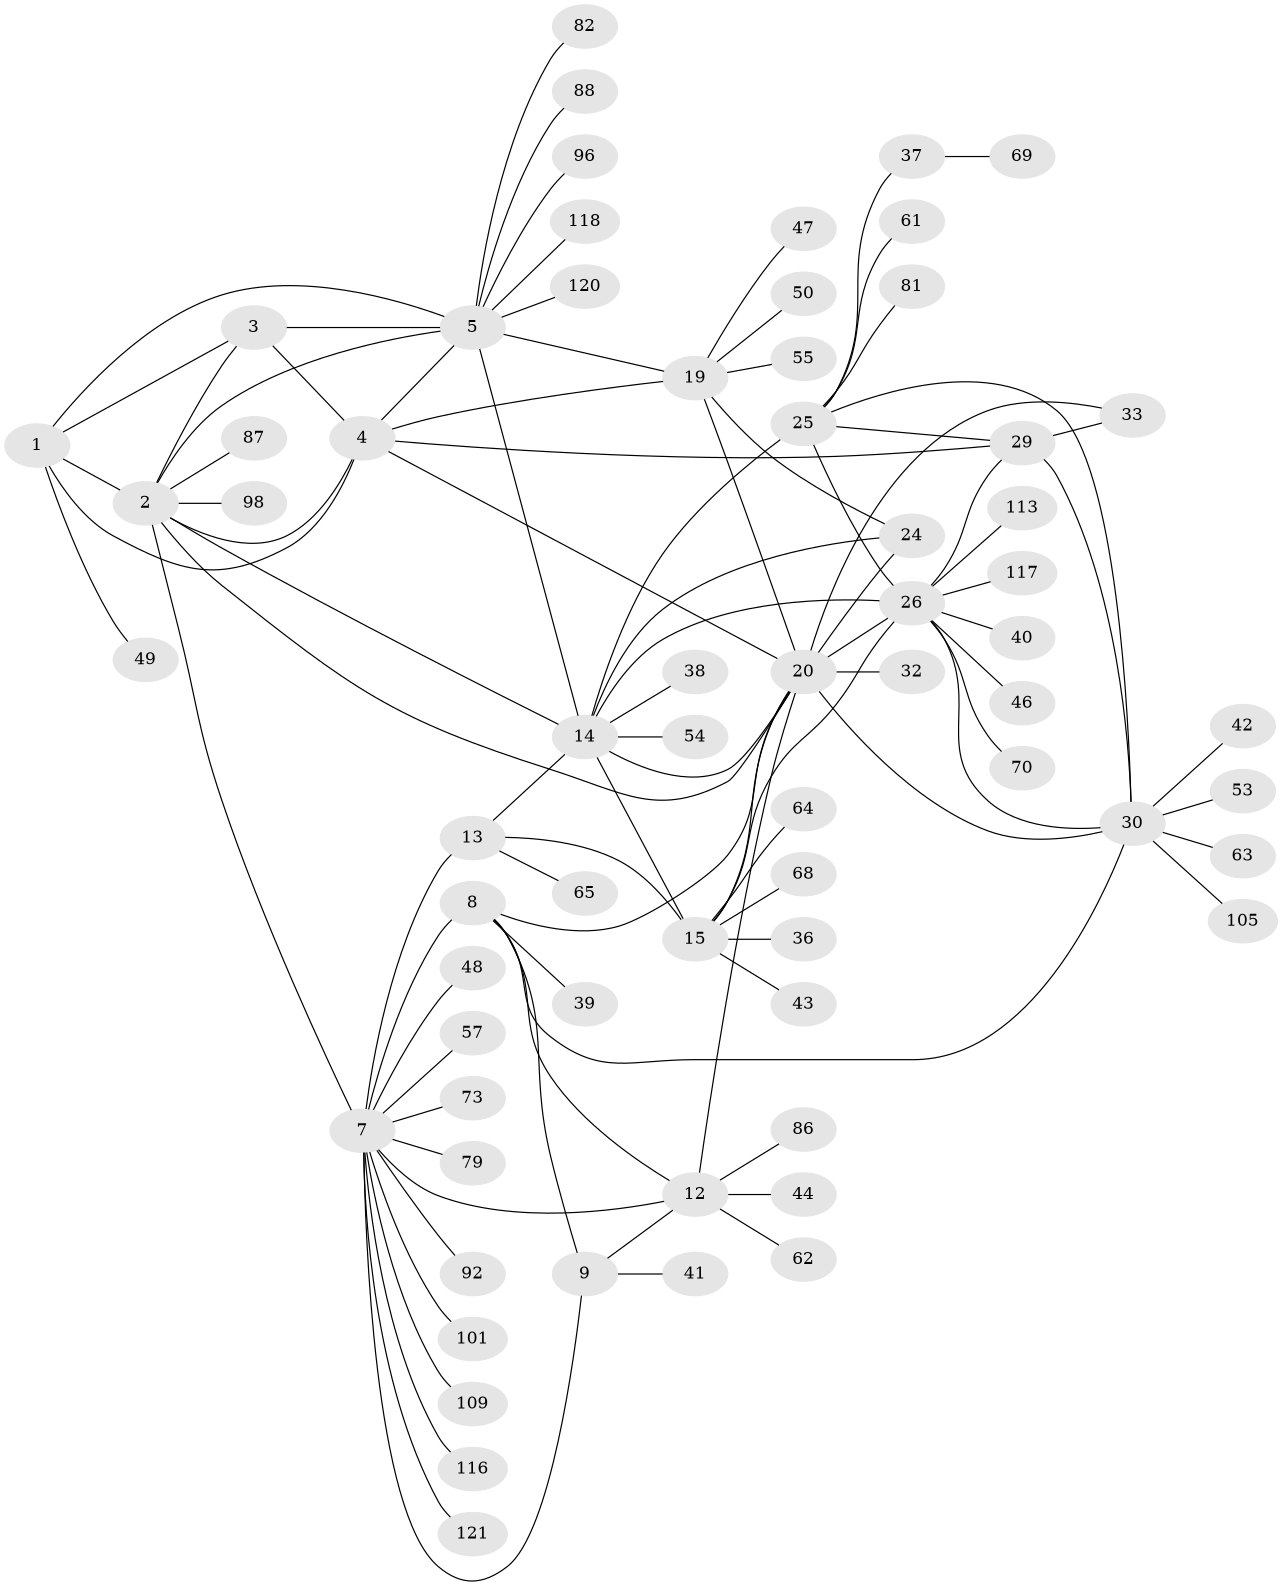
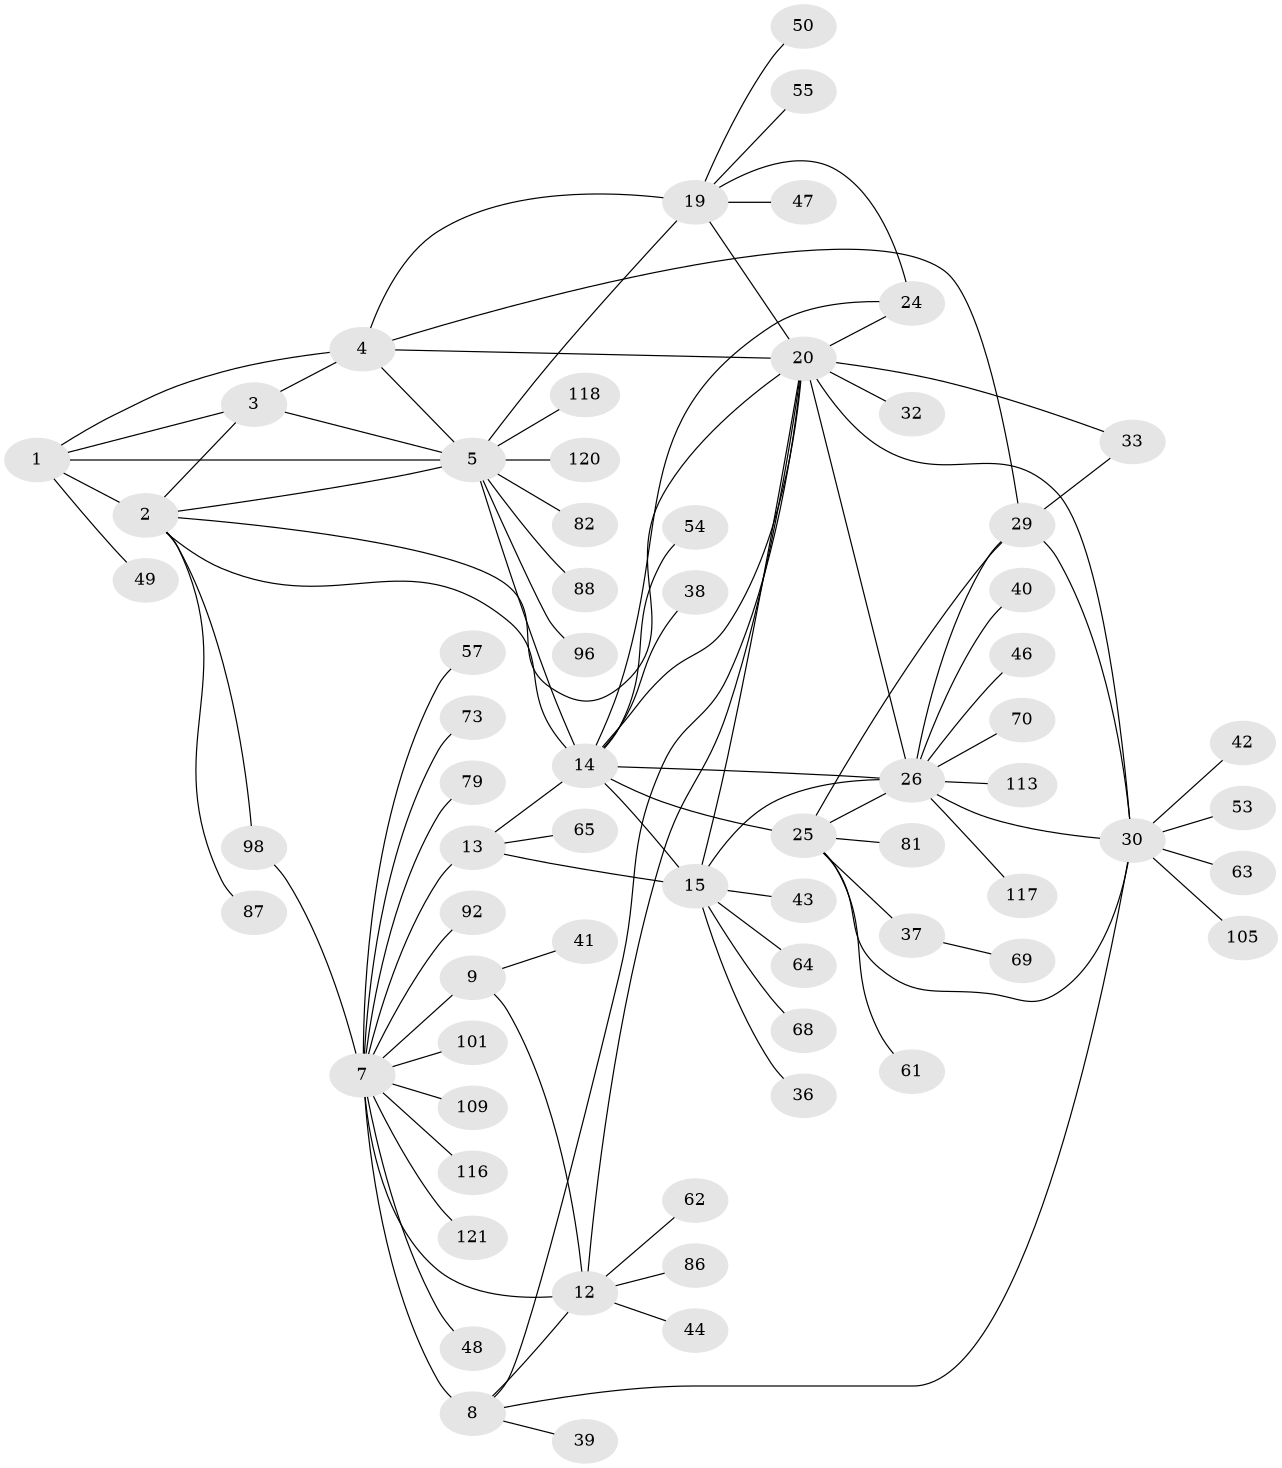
edge "4" -- "2": removed
edge "2" -- "7": now "98" -- "7"
edge "8" -- "9": removed
